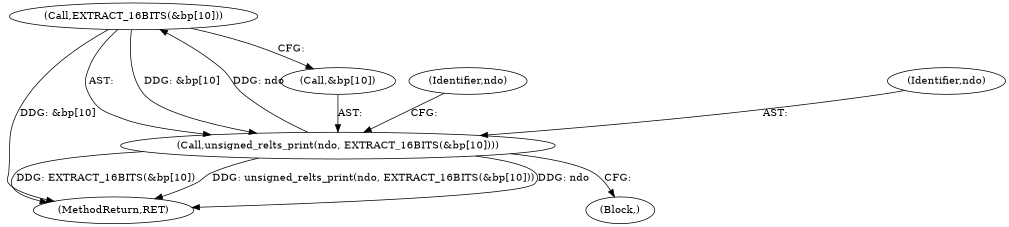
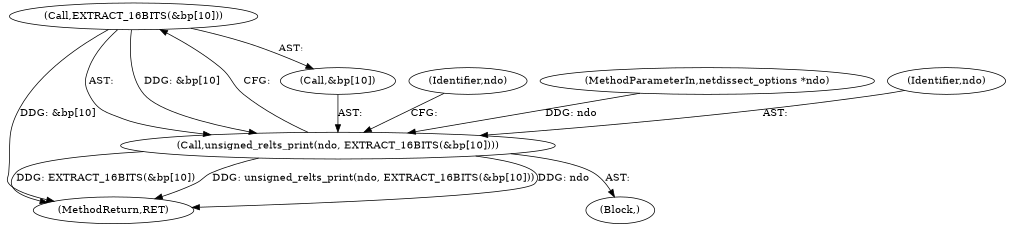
edge "(Call,EXTRACT_16BITS(&bp[10]))" -> "(Call,&bp[10])": label "CFG: " -> "AST: "
edge "(Call,unsigned_relts_print(ndo, EXTRACT_16BITS(&bp[10])))" -> "(Call,EXTRACT_16BITS(&bp[10]))": label "DDG: ndo" -> "CFG: "
node "(MethodParameterIn,netdissect_options *ndo)": added
edge "(Call,unsigned_relts_print(ndo, EXTRACT_16BITS(&bp[10])))" -> "(Block,)": label "CFG: " -> "AST: "
